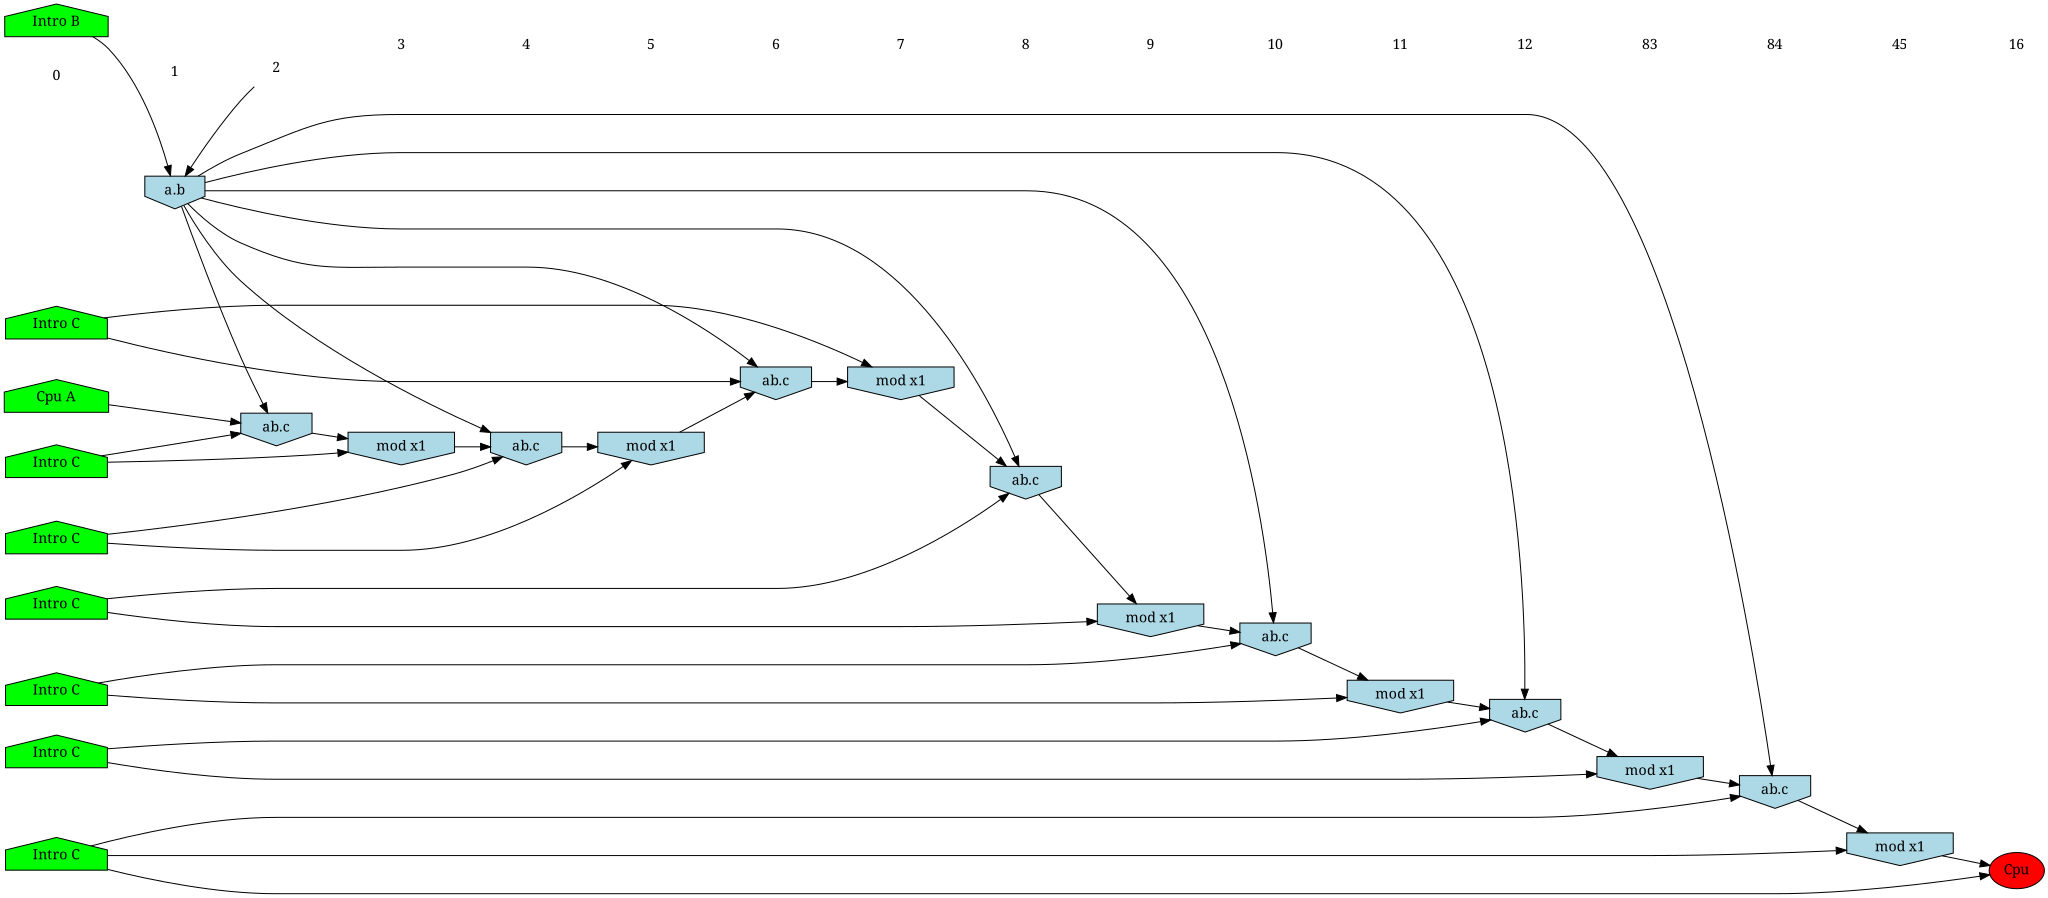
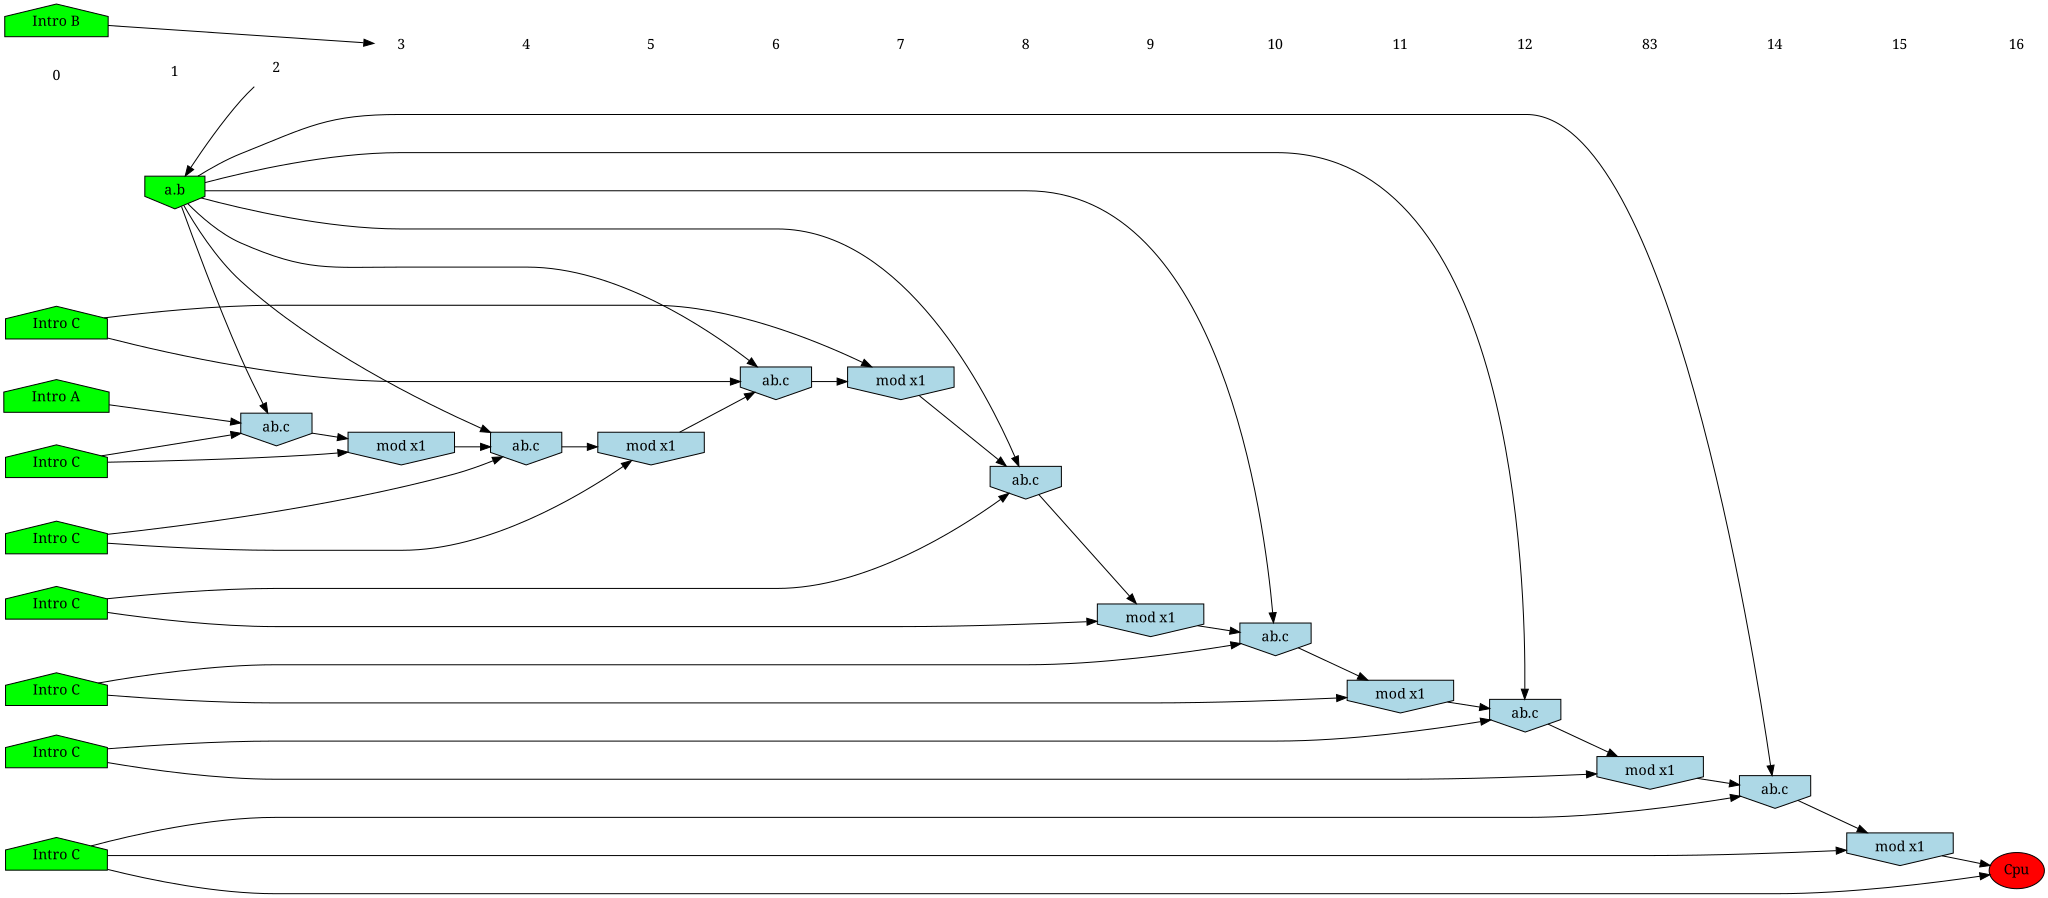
node "84": label "84" -> "14"
node "45": label "45" -> "15"
edge "Intro B" -> "a.b": now "Intro B" -> "3"
node "a.b": fillcolor lightblue -> green
node "Cpu A": label "Cpu A" -> "Intro A"
